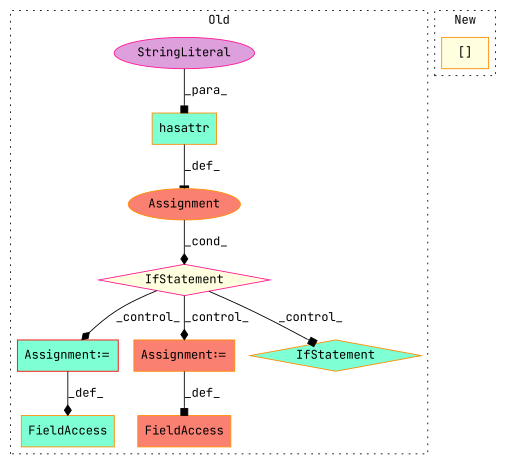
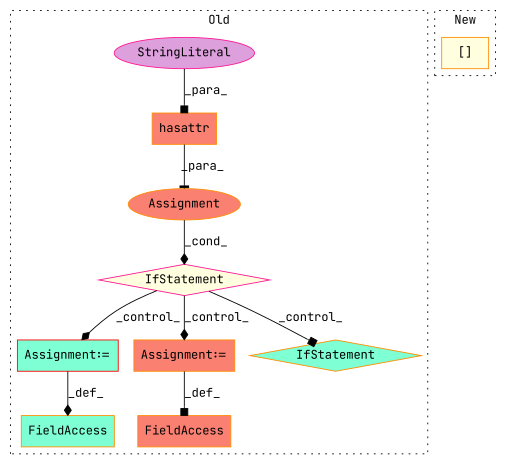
node "hasattr": fillcolor aquamarine -> salmon
edge "hasattr" -> "Assignment": label "_def_" -> "_para_"
